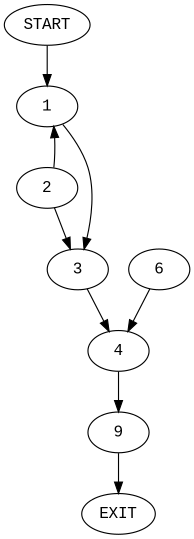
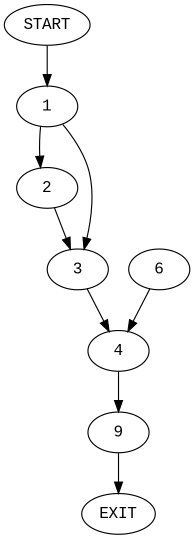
edge "2" -> "1": reversed
